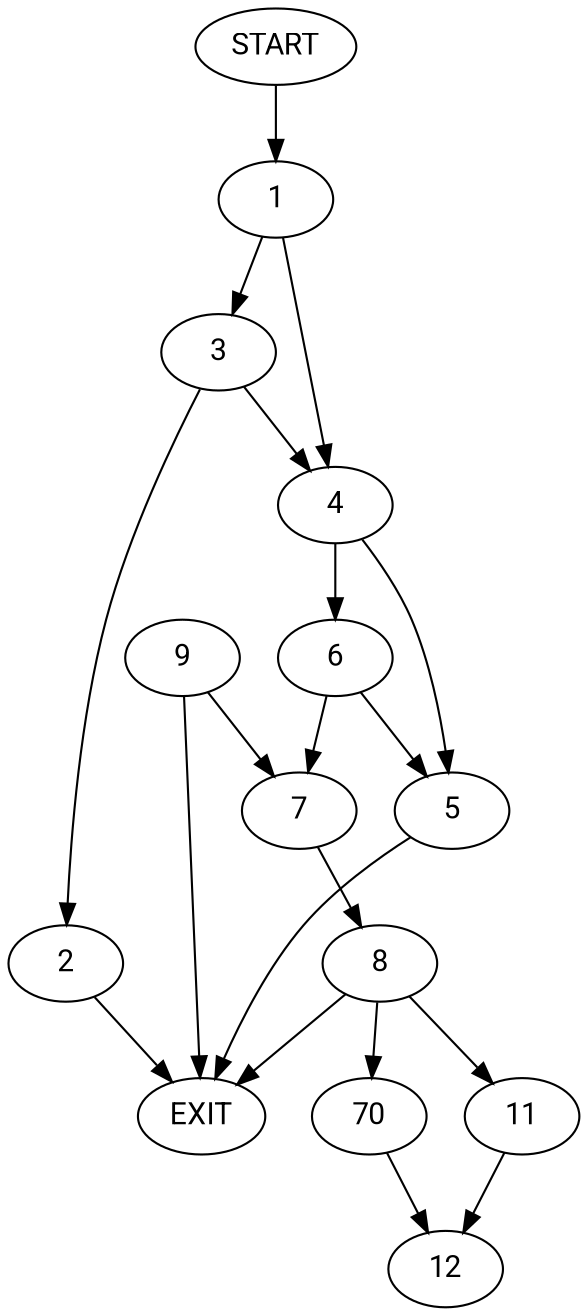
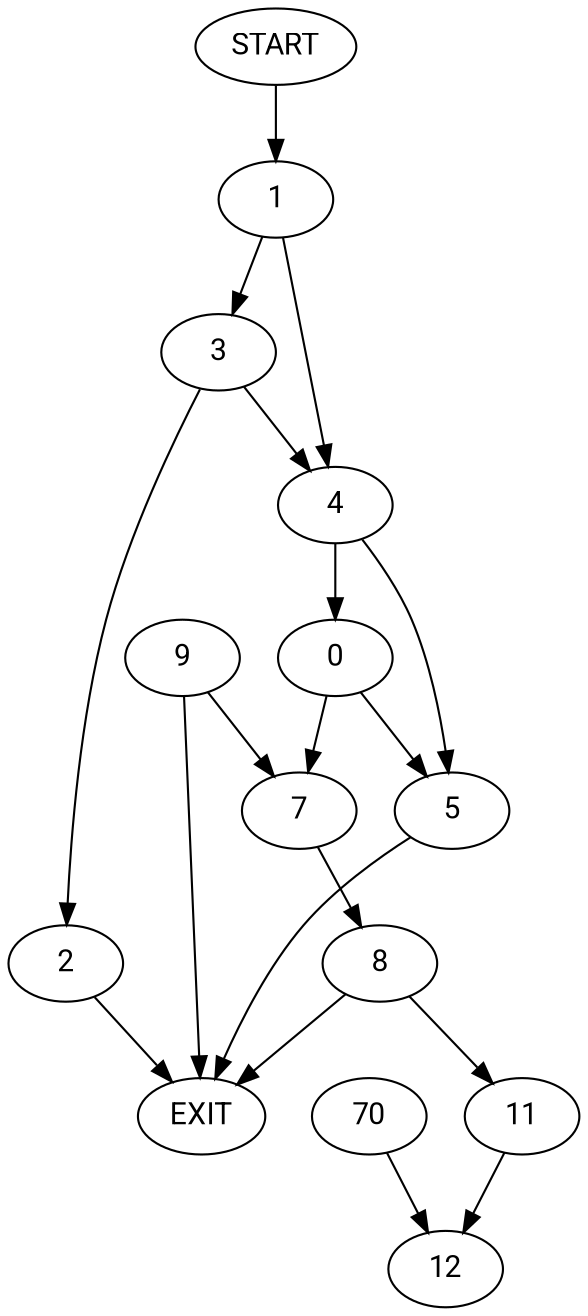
node "6": label "6" -> "0"
edge "8" -> "70": removed
